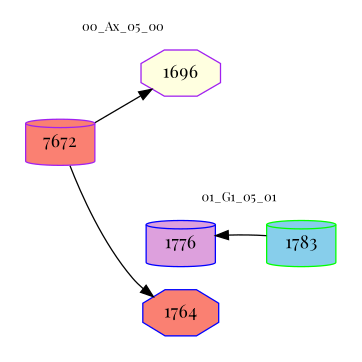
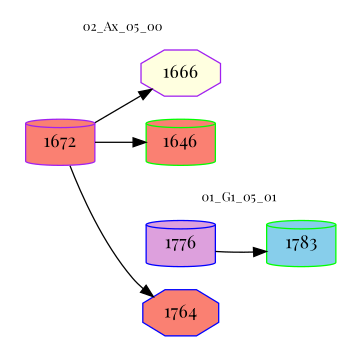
cluster "00_Ax_05_00": label "00_Ax_05_00" -> "02_Ax_05_00"
node "1696": label "1696" -> "1666"
node "7672": label "7672" -> "1672"
node "1646": added
edge "1783" -> "1776": reversed
